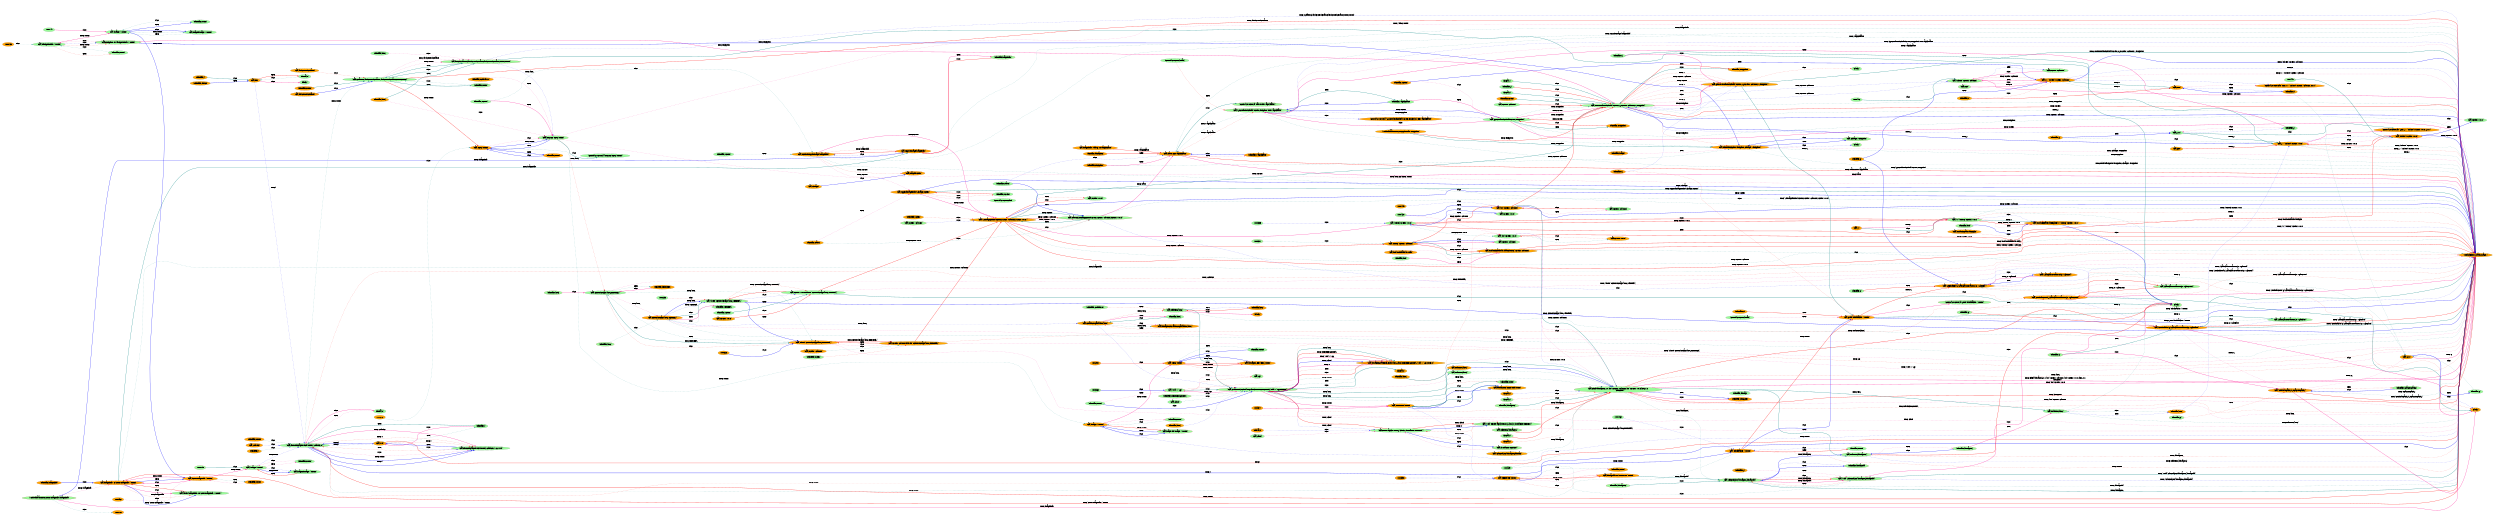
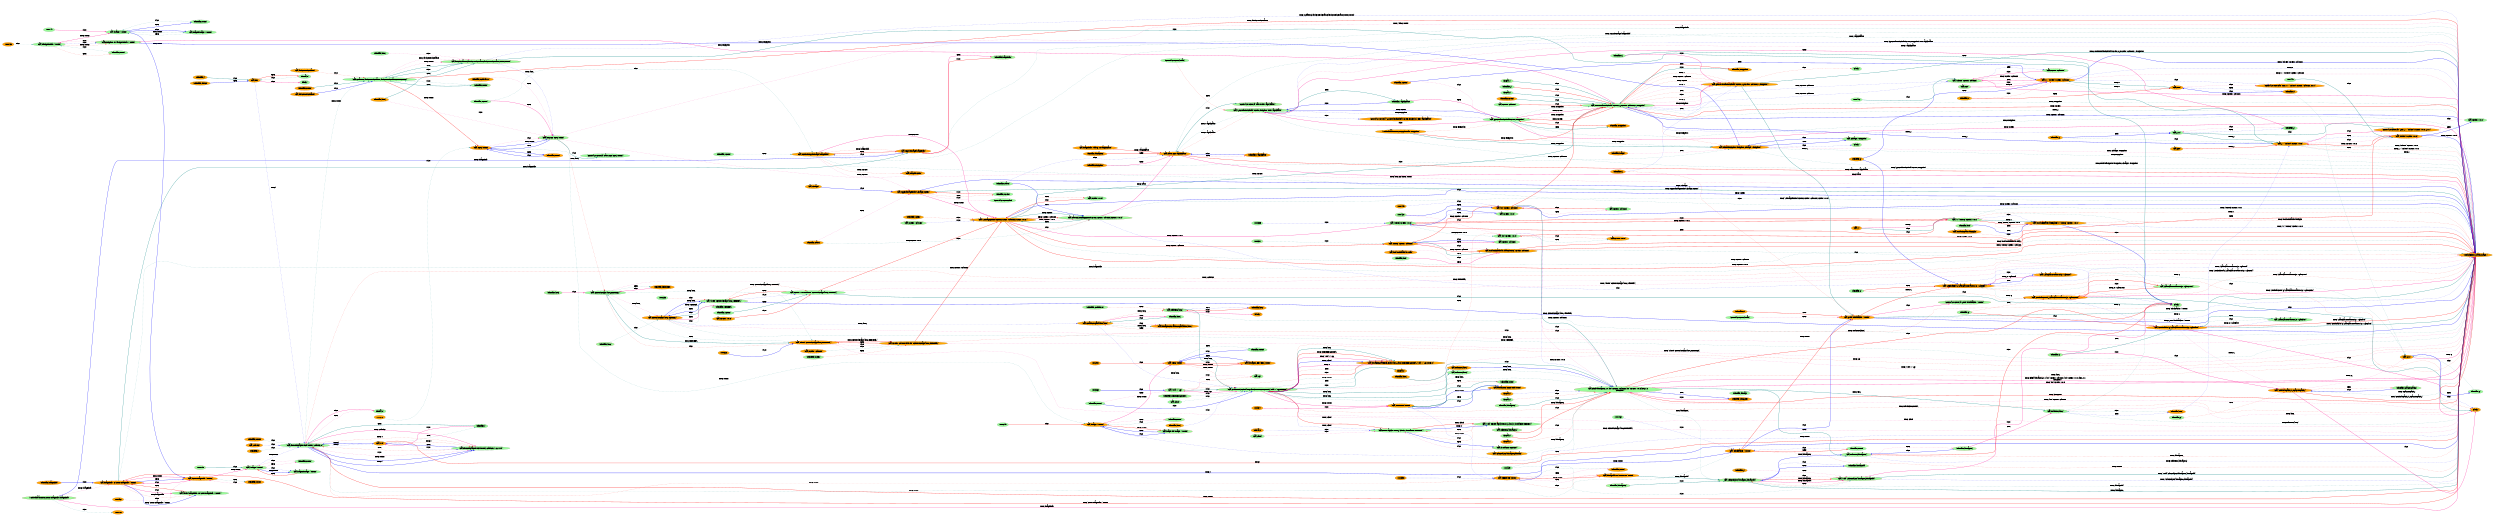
edge "(MethodParameterIn,ExceptionInfo *exception)" -> "(Call,SyncAuthenticPixels(screen,exception))": added, label "DDG: exception"
node "(ControlStructure,if (hDC == (HDC) NULL))": label "(ControlStructure,if (hDC == (HDC) NULL))" -> "(ControlStructure,if (status == (HDC) NULL))"
edge "(Call,&image)" -> "(Call,image=screen)": now "(Call,&image)" -> "(Call,AppendImageToList(&image,screen))"
edge "(Call,SetPixelRed(q,ScaleCharToQuantum(p->rgbtRed)))" -> "(Call,SetPixelGreen(q,ScaleCharToQuantum(p->rgbtGreen)))": added, label "DDG: q"
edge "(Call,(size_t) GetDeviceCaps(hDC,VERTRES))" -> "(Call,(size_t) GetDeviceCaps(hDC,HORZRES))": now "(Call,(size_t) GetDeviceCaps(hDC,VERTRES))" -> "(Call,GetDeviceCaps(hDC,VERTRES))"
node "1000248": added
